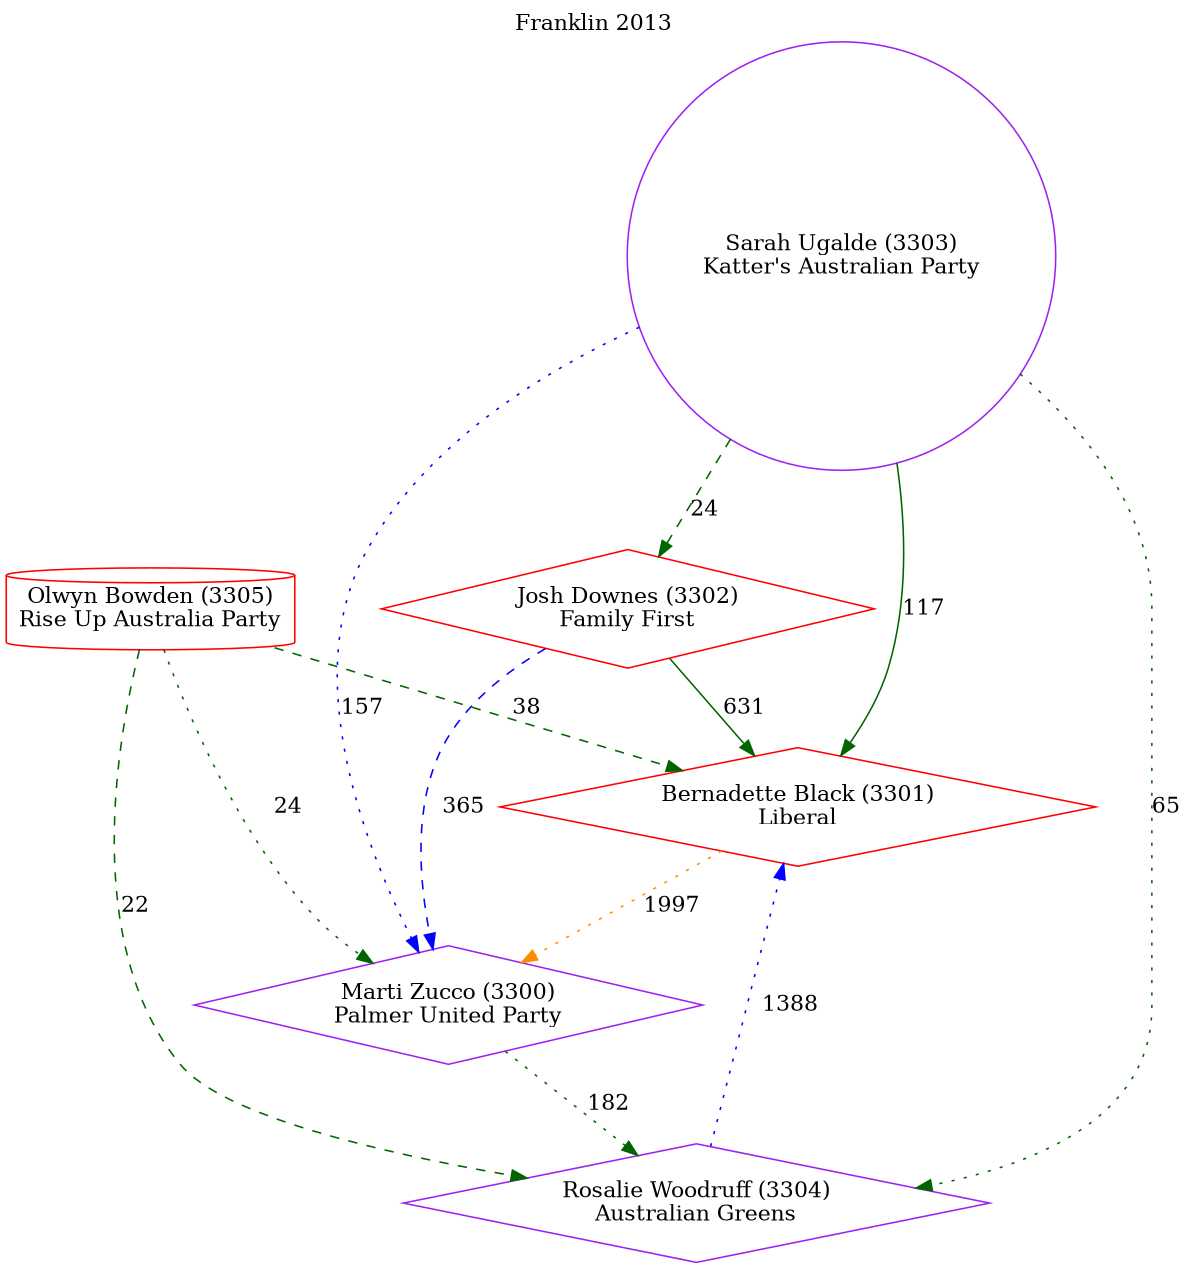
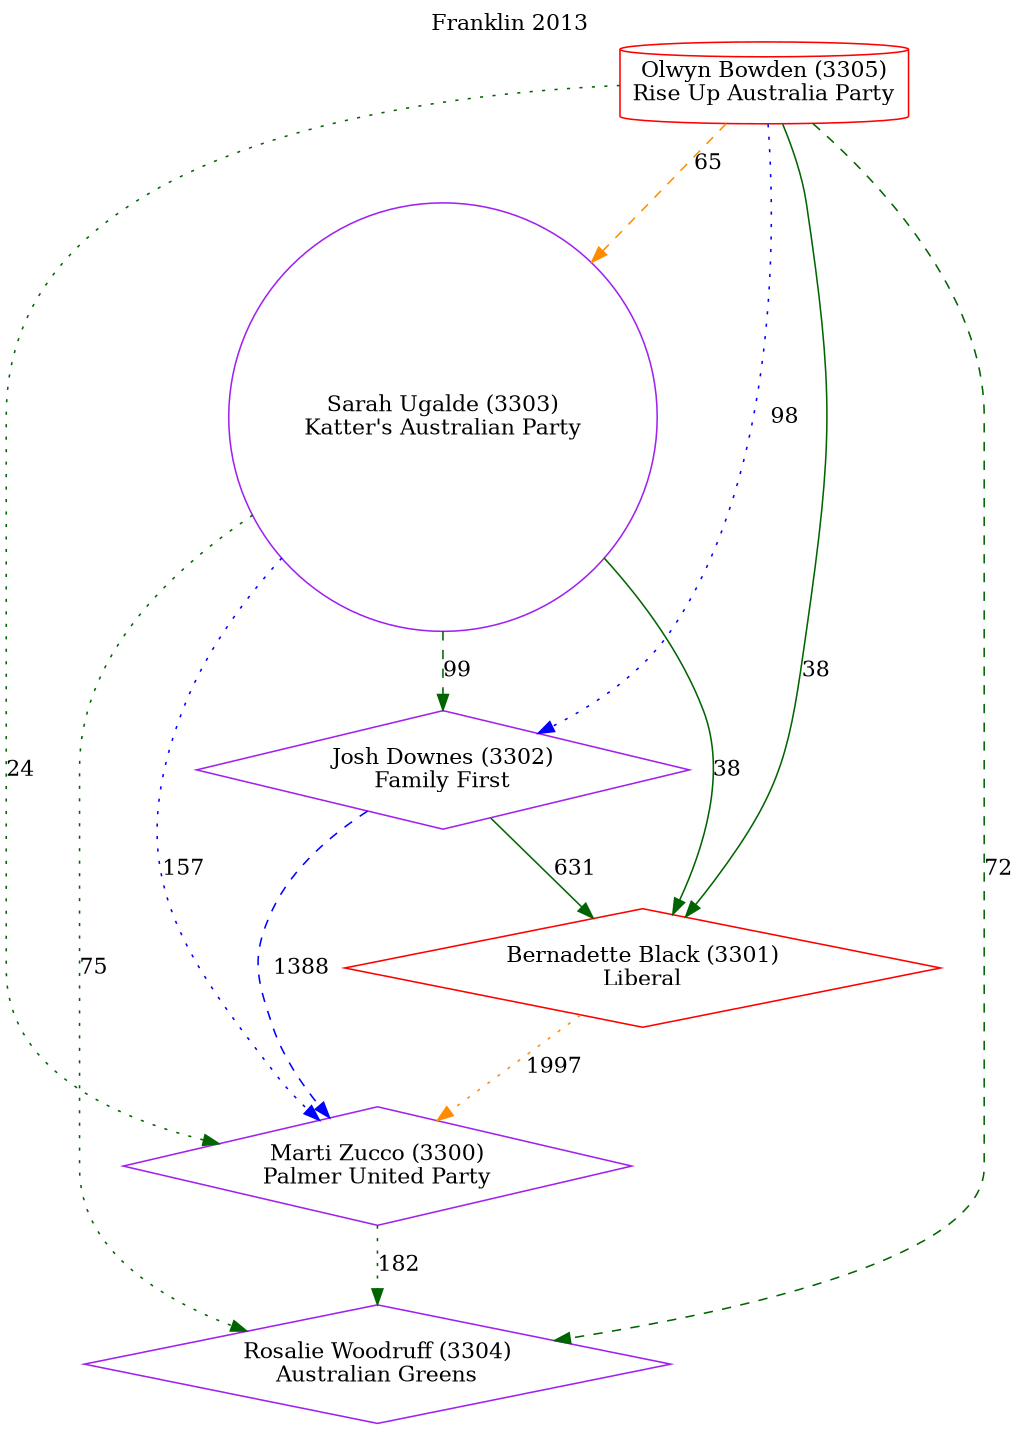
edge "Olwyn Bowden (3305) Rise Up Australia Party" -> "Sarah Ugalde (3303) Katter's Australian Party": added, label "65"
edge "Olwyn Bowden (3305) Rise Up Australia Party" -> "Josh Downes (3302) Family First": added, label "98"
edge "Sarah Ugalde (3303) Katter's Australian Party" -> "Josh Downes (3302) Family First": label "24" -> "99"
node "Josh Downes (3302) Family First": color red -> purple
edge "Sarah Ugalde (3303) Katter's Australian Party" -> "Bernadette Black (3301) Liberal": label "117" -> "38"
edge "Olwyn Bowden (3305) Rise Up Australia Party" -> "Bernadette Black (3301) Liberal": style dashed -> solid
edge "Josh Downes (3302) Family First" -> "Marti Zucco (3300) Palmer United Party": label "365" -> "1388"
edge "Sarah Ugalde (3303) Katter's Australian Party" -> "Rosalie Woodruff (3304) Australian Greens": label "65" -> "75"
edge "Olwyn Bowden (3305) Rise Up Australia Party" -> "Rosalie Woodruff (3304) Australian Greens": label "22" -> "72"
edge "Rosalie Woodruff (3304) Australian Greens" -> "Bernadette Black (3301) Liberal": removed, label "1388"
